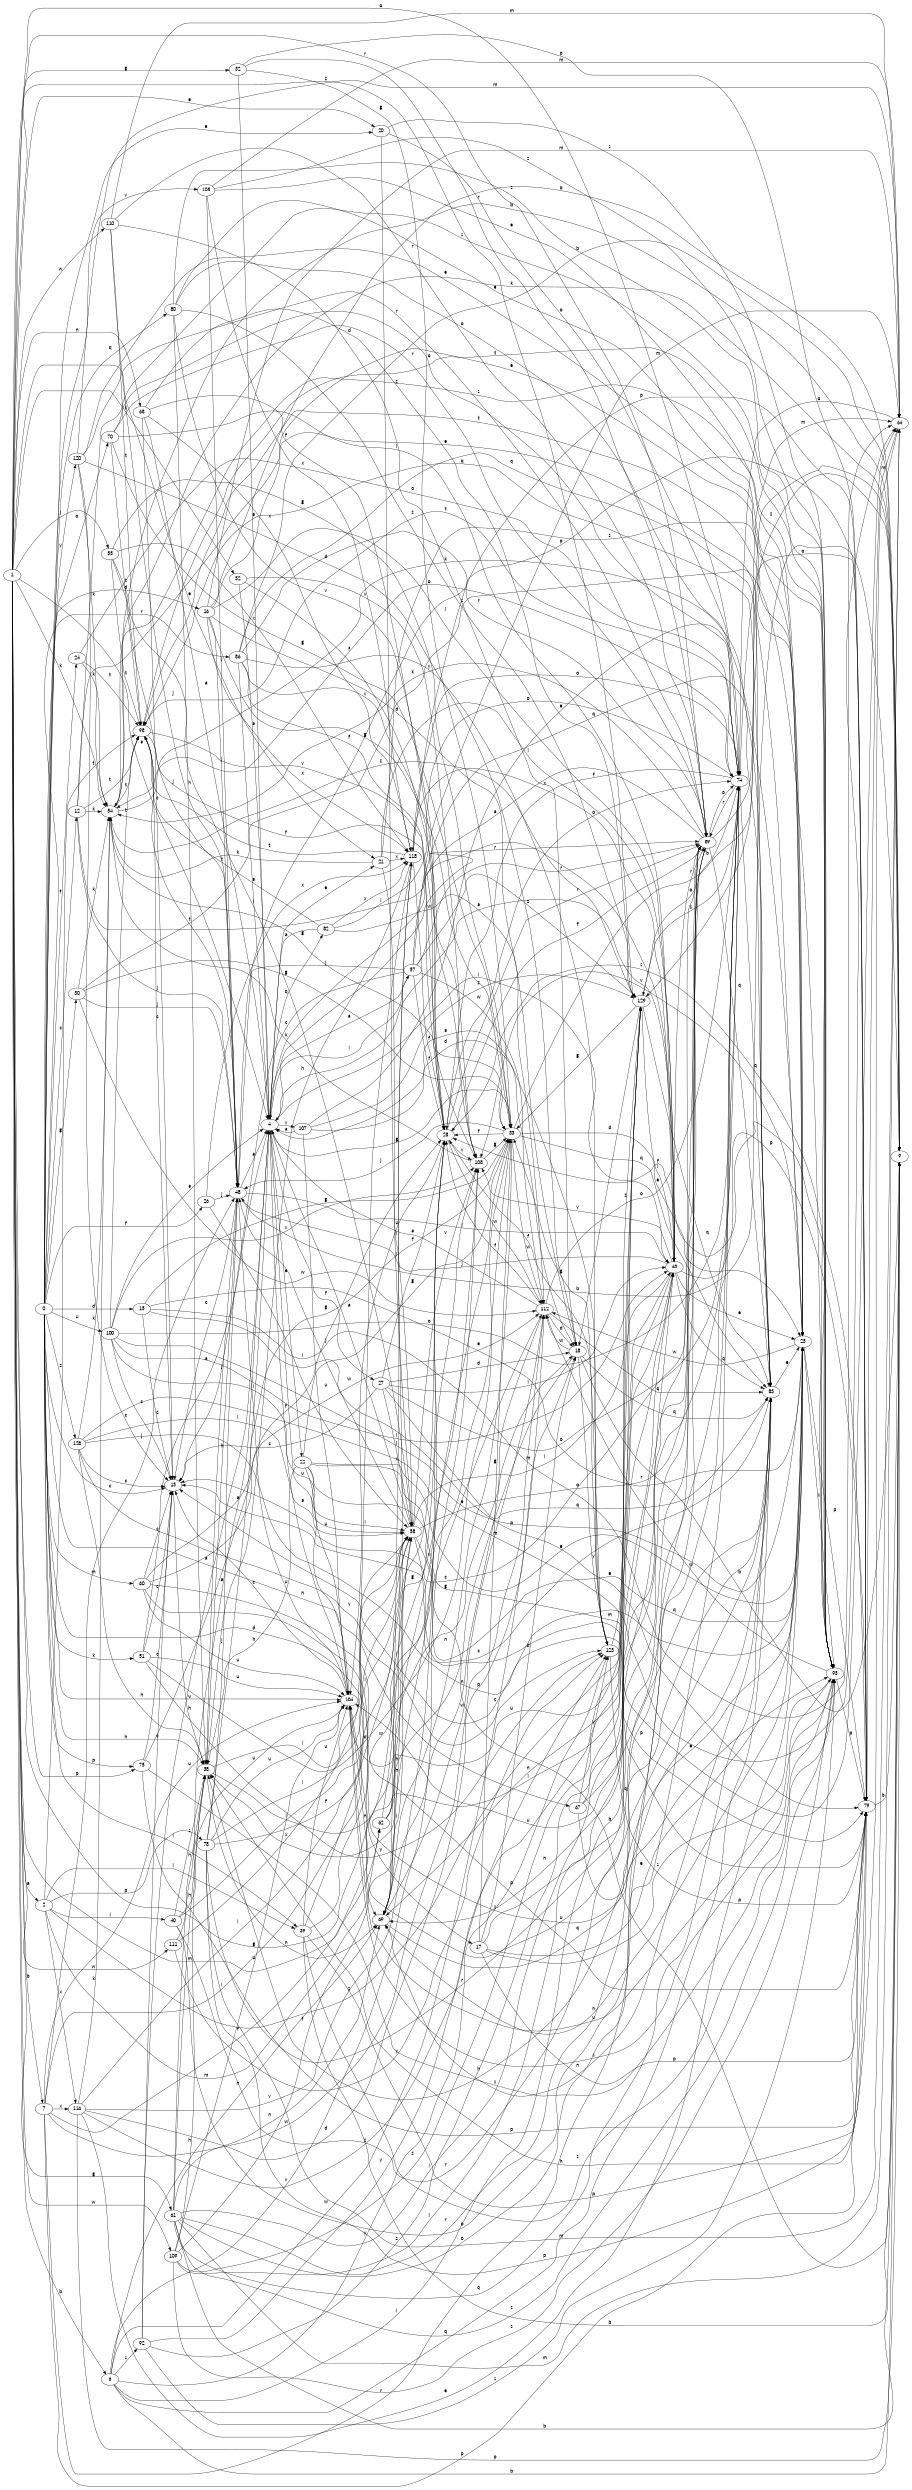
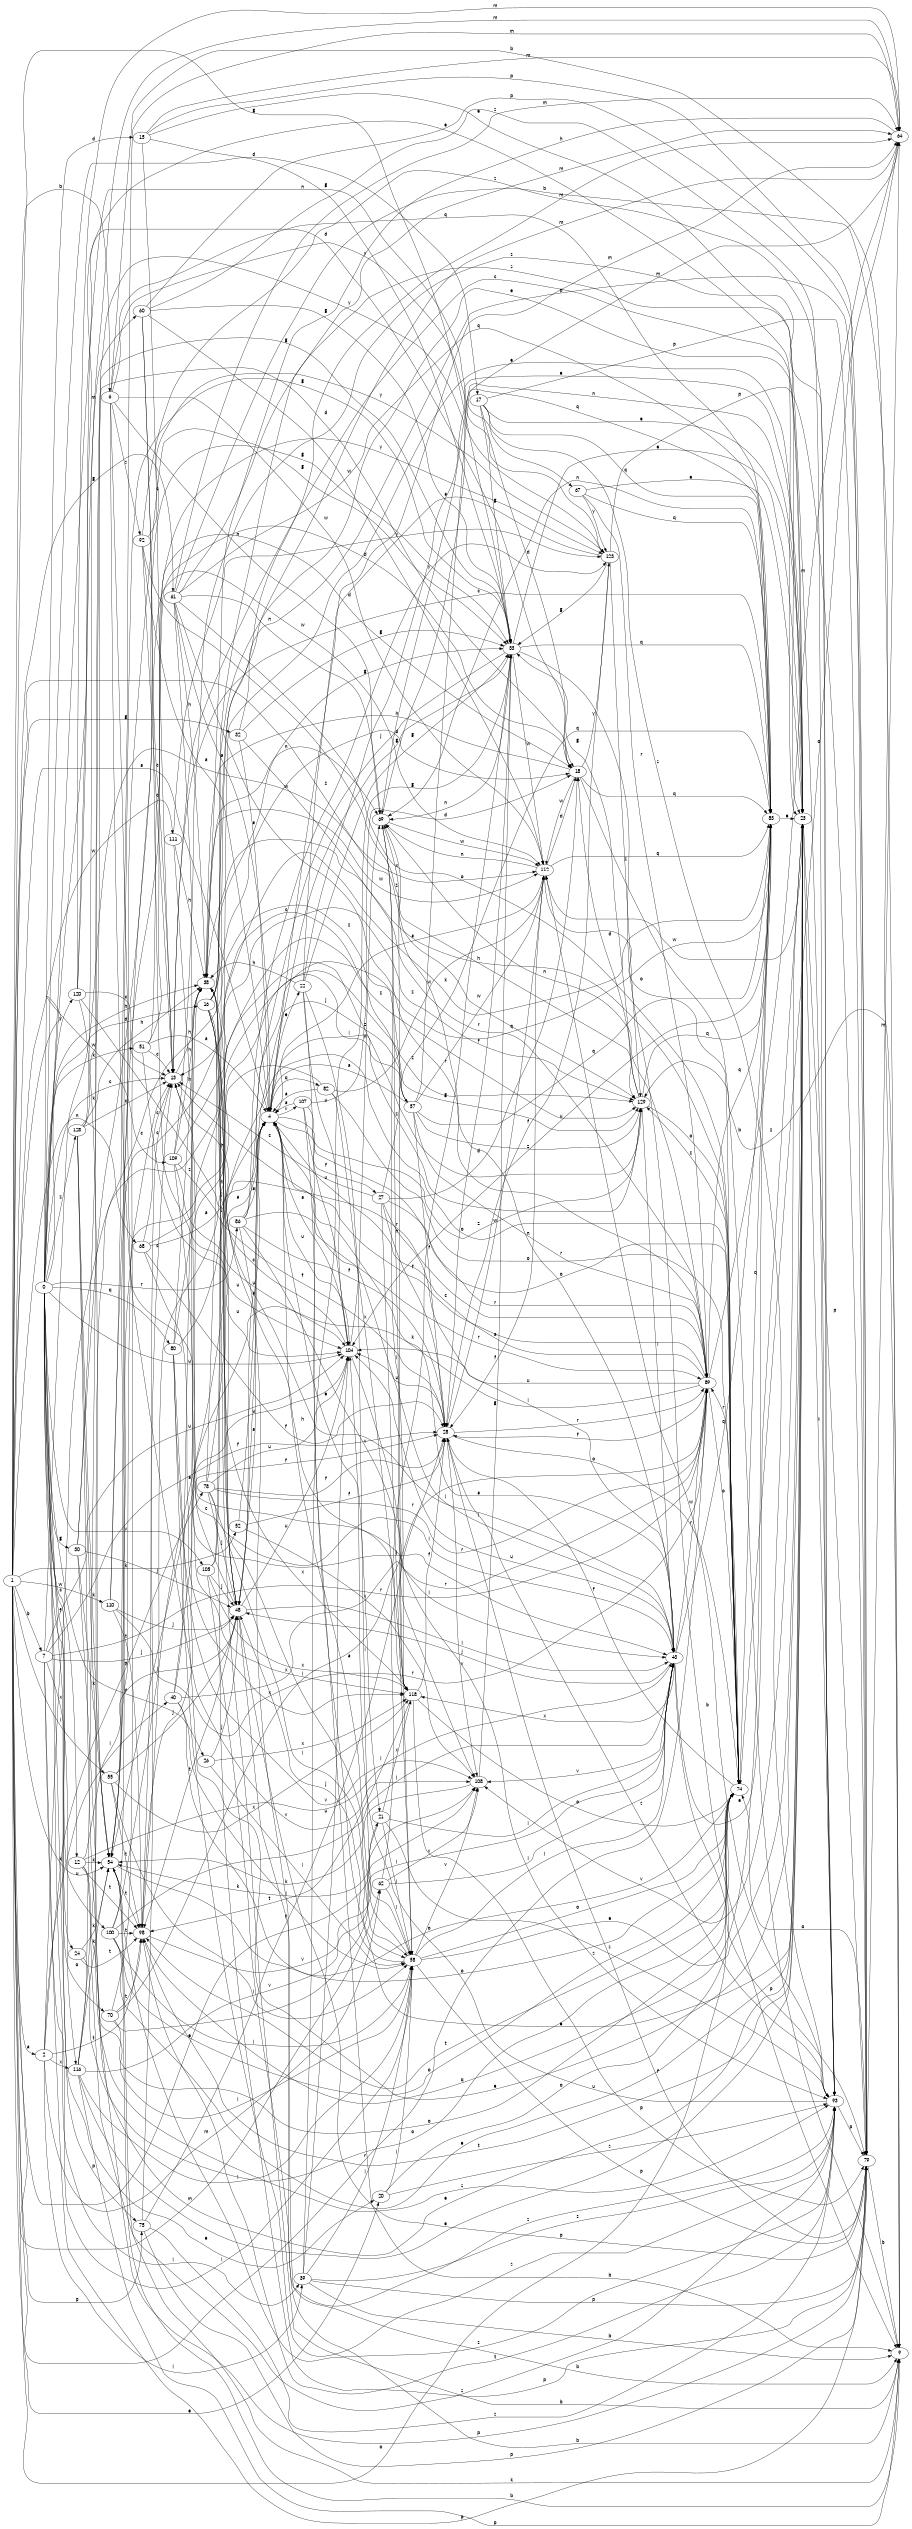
edge "100" -> "108": removed, label "v"
